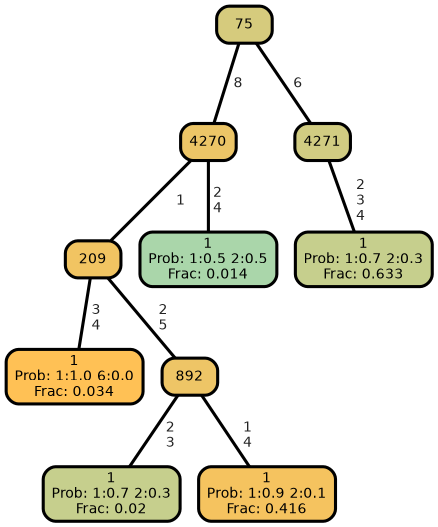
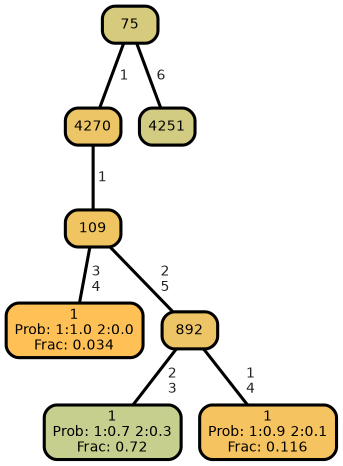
edge "75" -- "4270": label " 8" -> " 1"
node "4271": label "4271" -> "4251"
node "209": label "209" -> "109"
node "1 Prob: 1:0.5 2:0.5 Frac: 0.014": removed
node "1 Prob: 1:0.7 2:0.3 Frac: 0.633": removed
node "1 Prob: 1:1.0 6:0.0 Frac: 0.034": label "1 Prob: 1:1.0 6:0.0 Frac: 0.034" -> "1 Prob: 1:1.0 2:0.0 Frac: 0.034"
node "1 Prob: 1:0.7 2:0.3 Frac: 0.02": label "1 Prob: 1:0.7 2:0.3 Frac: 0.02" -> "1 Prob: 1:0.7 2:0.3 Frac: 0.72"
node "1 Prob: 1:0.9 2:0.1 Frac: 0.416": label "1 Prob: 1:0.9 2:0.1 Frac: 0.416" -> "1 Prob: 1:0.9 2:0.1 Frac: 0.116"
